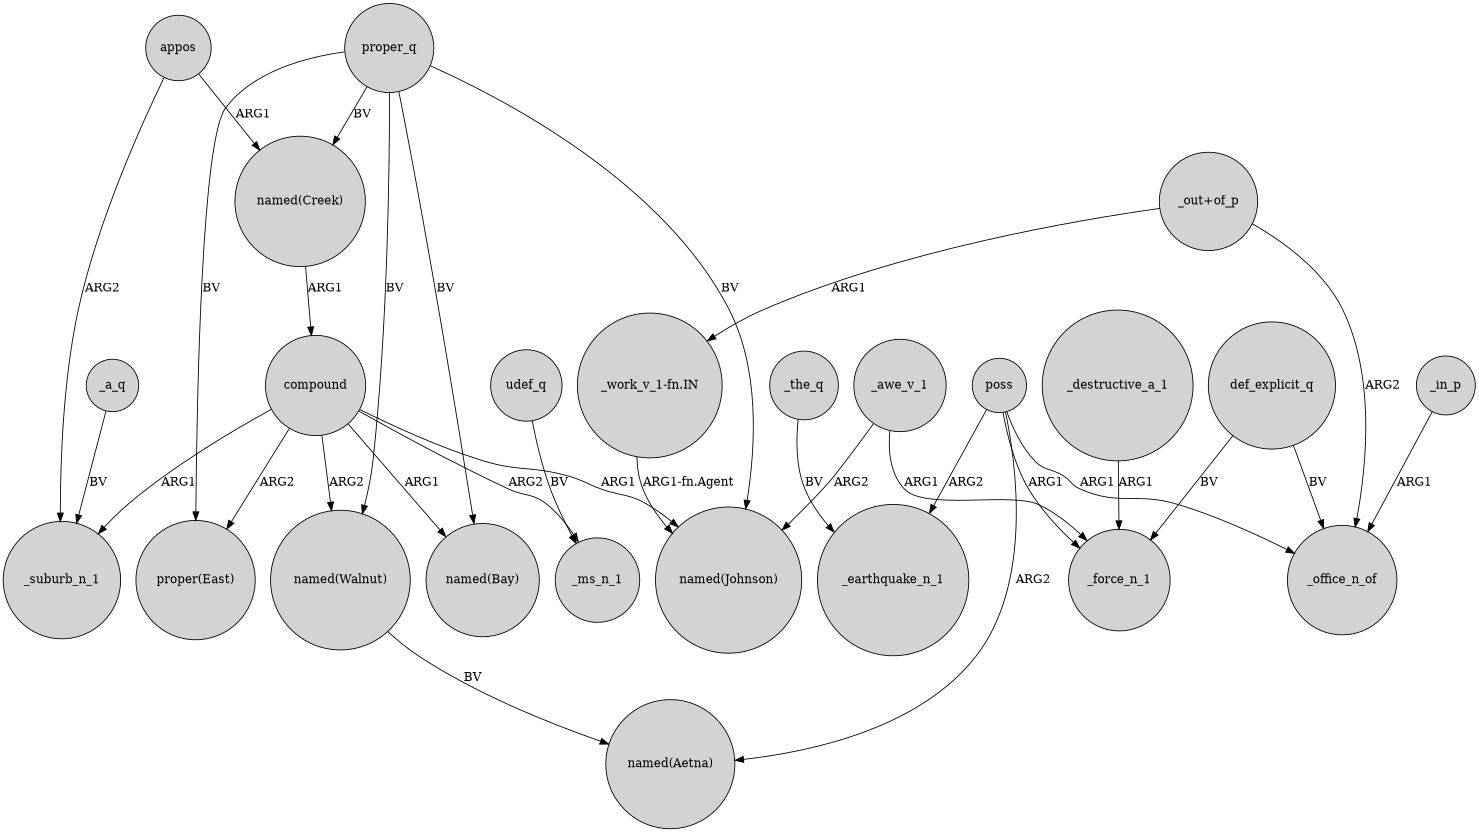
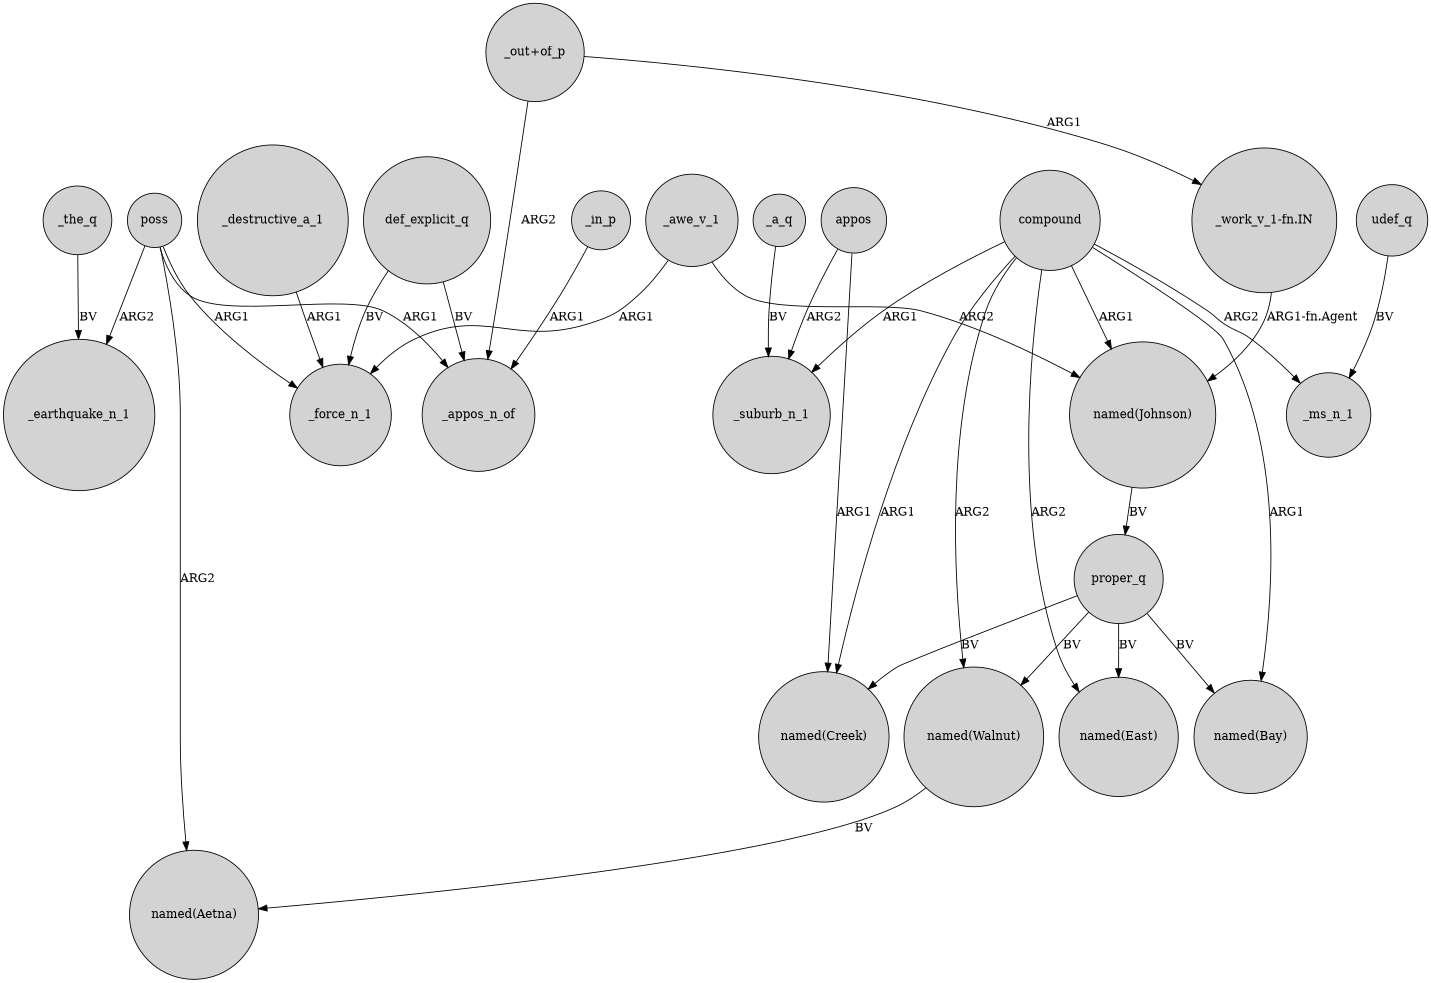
edge "proper_q" -> "named(Johnson)": reversed
edge "named(Creek)" -> "compound": reversed
node "proper(East)": label "proper(East)" -> "named(East)"
node "_office_n_of": label "_office_n_of" -> "_appos_n_of"
